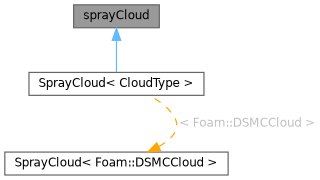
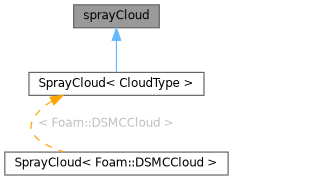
edge "SprayCloud< CloudType >" -> "SprayCloud< Foam::DSMCCloud >": reversed
